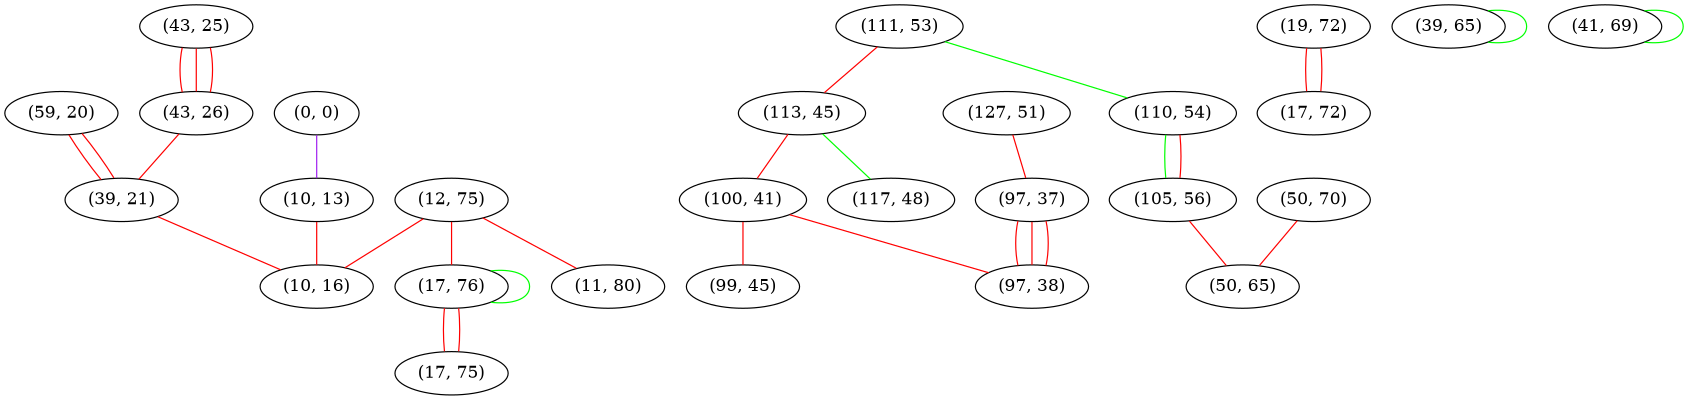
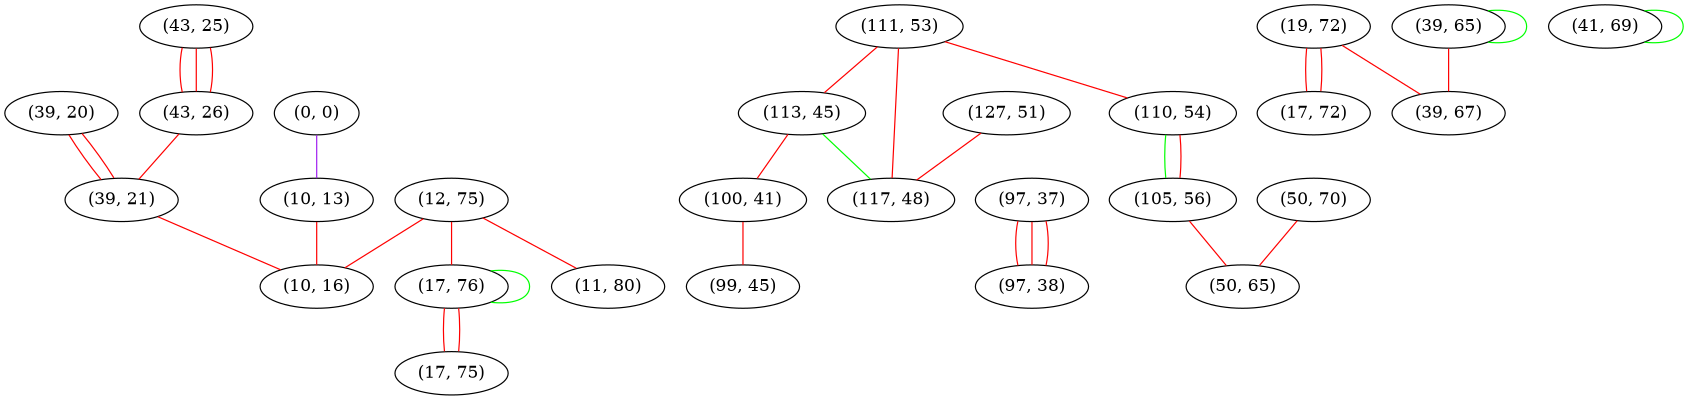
edge "(111, 53)" -- "(110, 54)": color green -> red
node "(59, 20)": label "(59, 20)" -> "(39, 20)"
edge "(111, 53)" -- "(117, 48)": added
node "(39, 67)": added
edge "(127, 51)" -- "(97, 37)": now "(127, 51)" -- "(117, 48)"
edge "(100, 41)" -- "(97, 38)": removed
